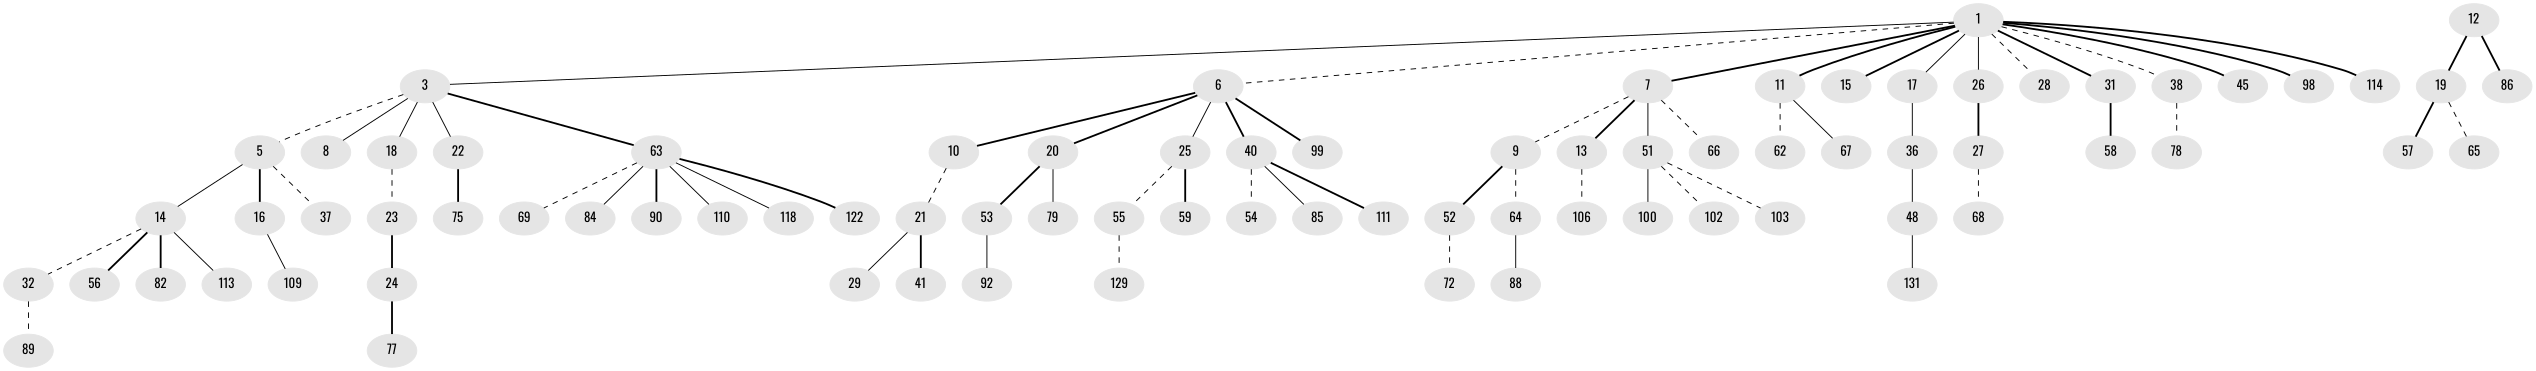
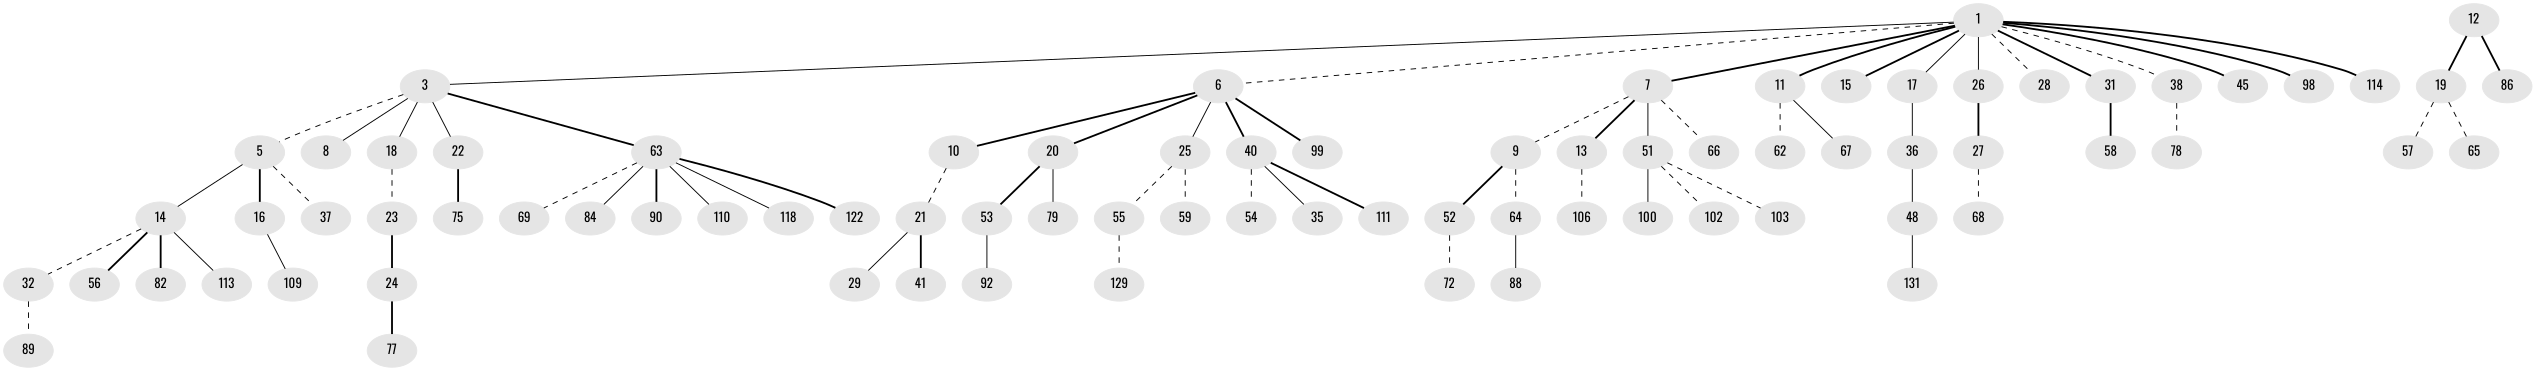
edge "19" -- "57": style bold -> dashed
edge "25" -- "59": style bold -> dashed
node "85": label "85" -> "35"
